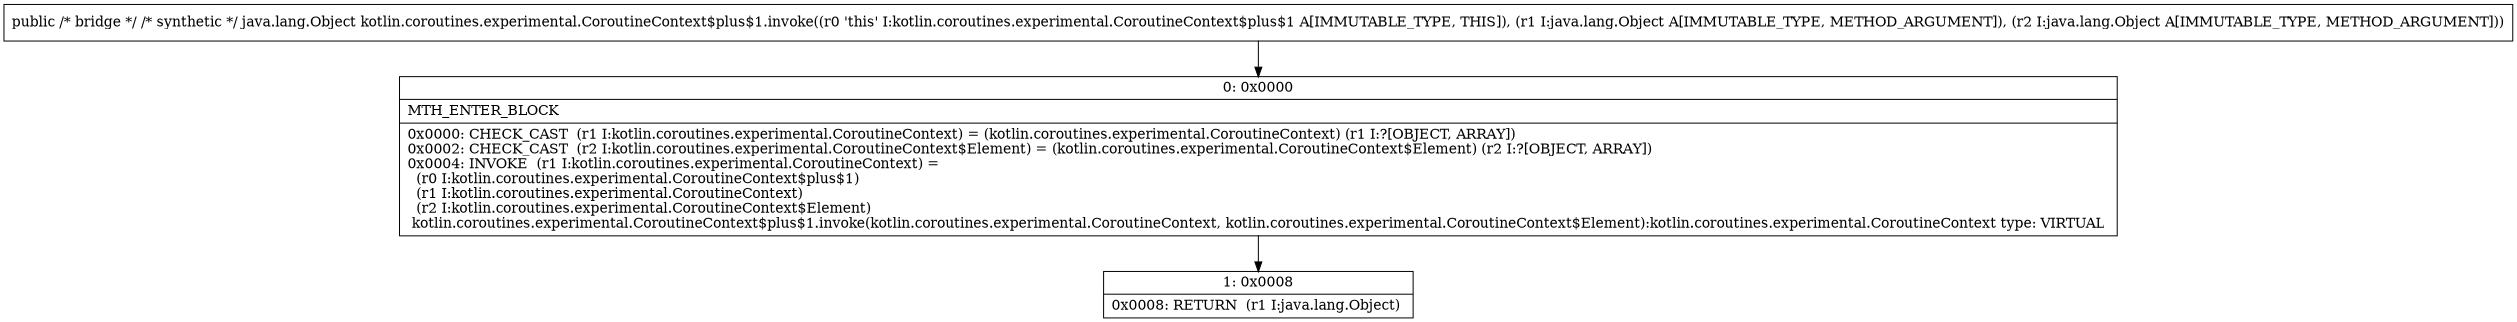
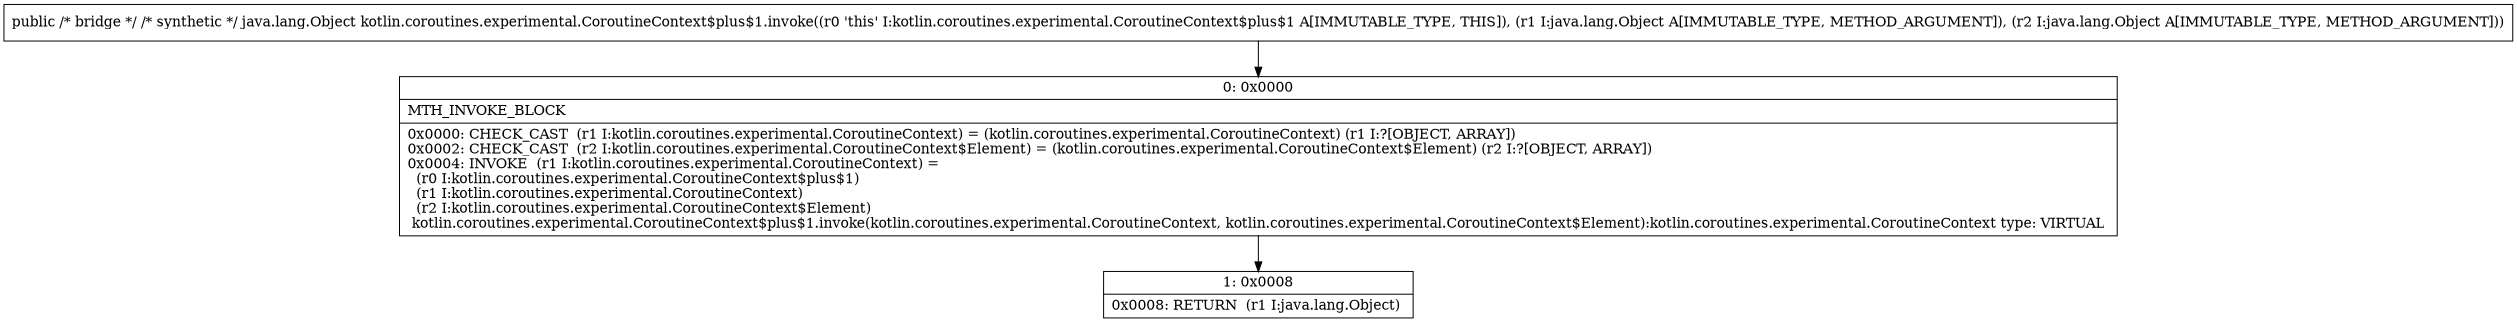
node "0: 0x0000": text "MTH_ENTER_BLOCK" -> "MTH_INVOKE_BLOCK"
